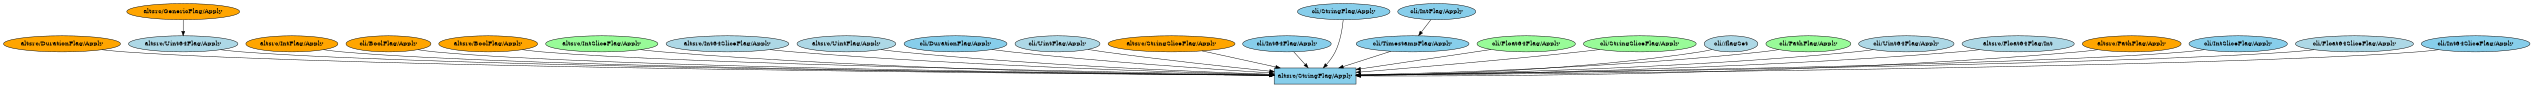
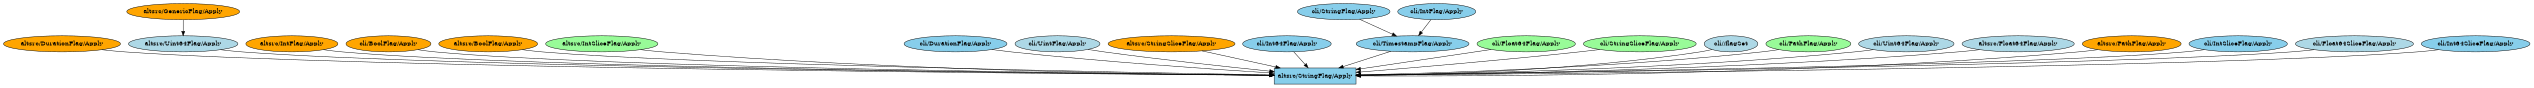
node "altsrc/Int64SliceFlag/Apply": removed
node "altsrc/UintFlag/Apply": removed
edge "cli/StringFlag/Apply" -> "altsrc/StringFlag/Apply": now "cli/StringFlag/Apply" -> "cli/TimestampFlag/Apply"
node "altsrc/Float64Flag/Int": label "altsrc/Float64Flag/Int" -> "altsrc/Float64Flag/Apply"
